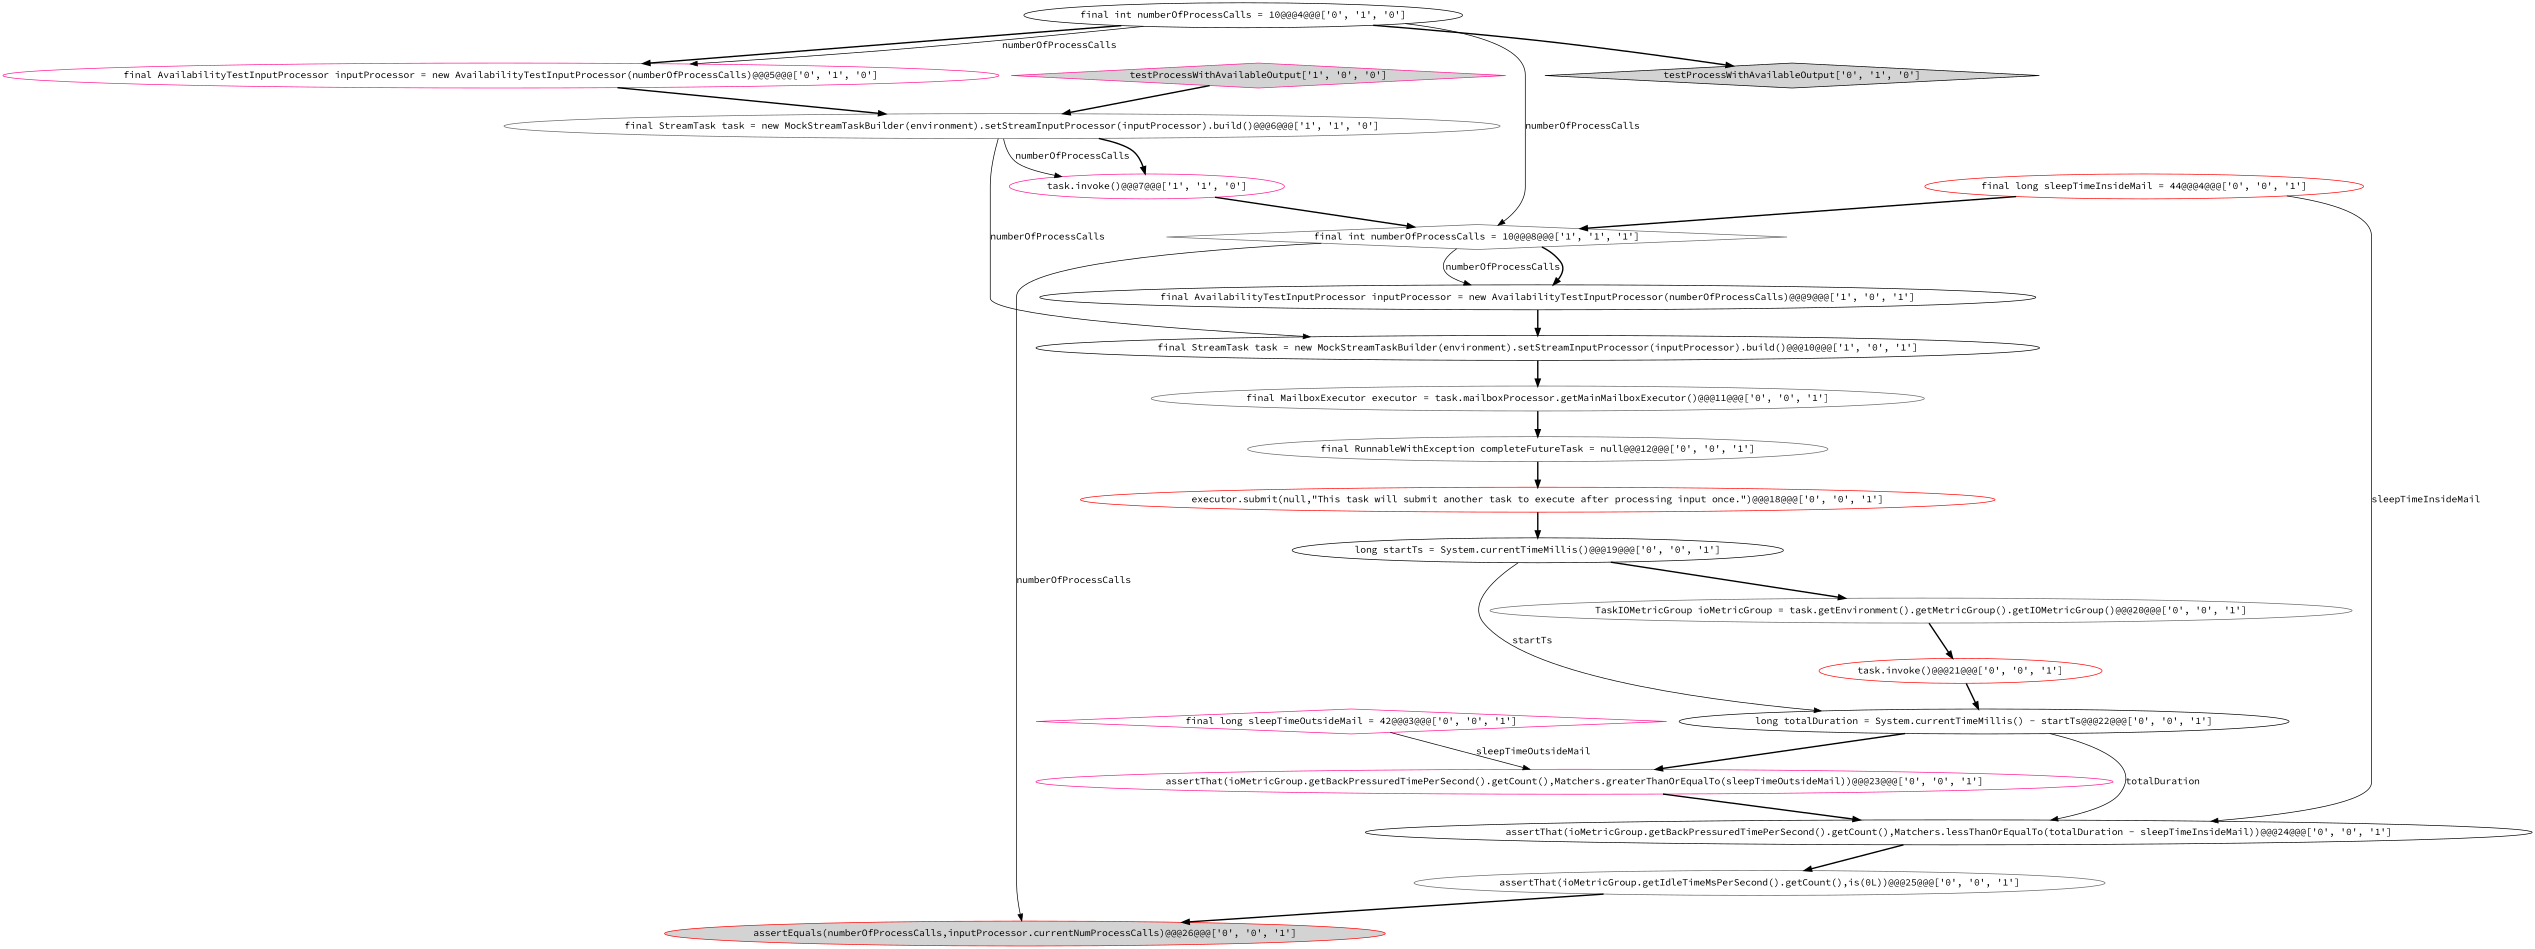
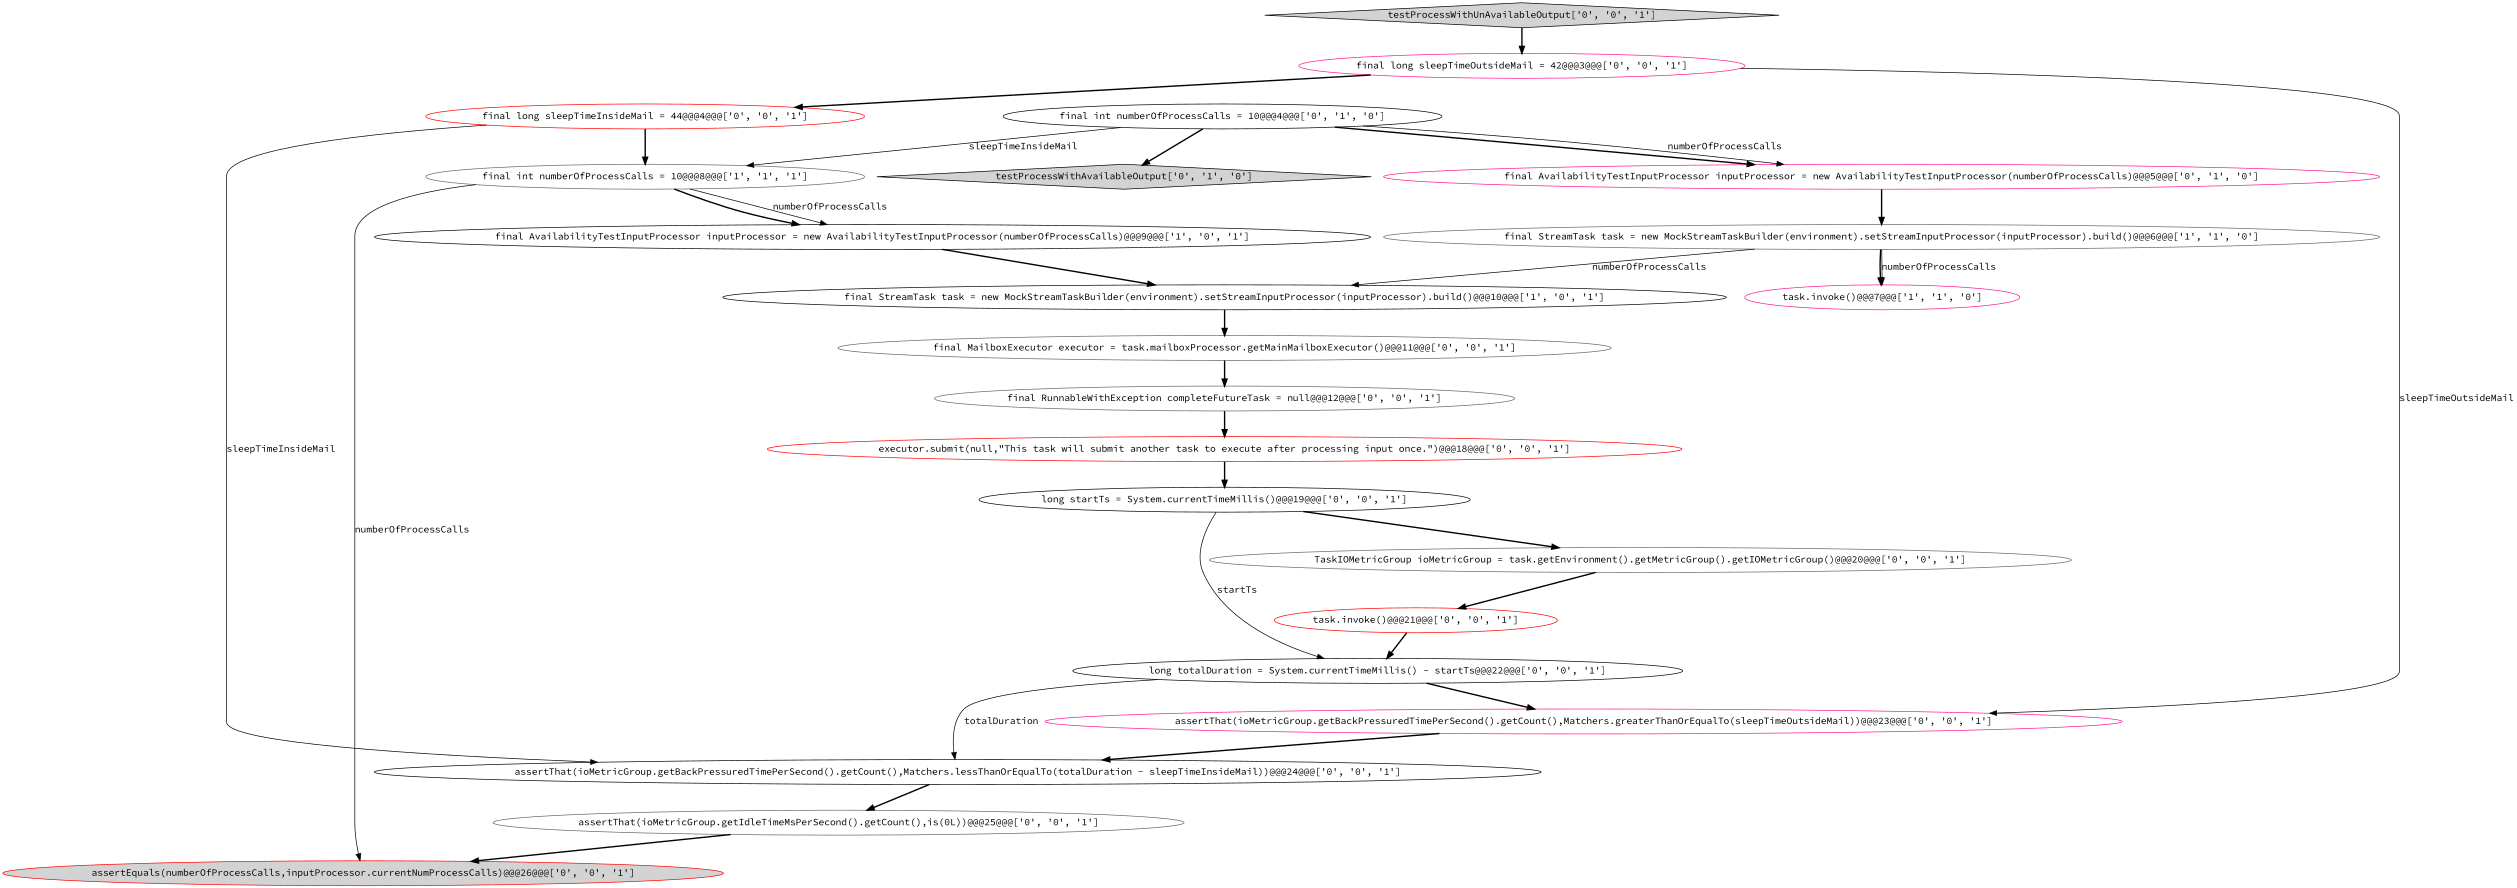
node "testProcessWithUnAvailableOutput['0', '0', '1']": added
node "testProcessWithAvailableOutput['1', '0', '0']": removed
edge "final long sleepTimeOutsideMail = 42@@@3@@@['0', '0', '1']" -> "final long sleepTimeInsideMail = 44@@@4@@@['0', '0', '1']": added
edge "final int numberOfProcessCalls = 10@@@4@@@['0', '1', '0']" -> "final int numberOfProcessCalls = 10@@@8@@@['1', '1', '1']": label "numberOfProcessCalls" -> "sleepTimeInsideMail"
edge "task.invoke()@@@7@@@['1', '1', '0']" -> "final int numberOfProcessCalls = 10@@@8@@@['1', '1', '1']": removed
node "final int numberOfProcessCalls = 10@@@8@@@['1', '1', '1']": shape diamond -> ellipse
node "final long sleepTimeOutsideMail = 42@@@3@@@['0', '0', '1']": shape diamond -> ellipse
